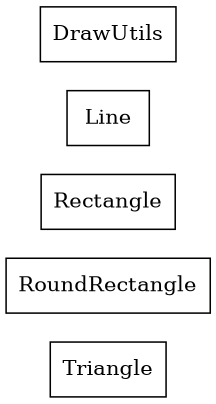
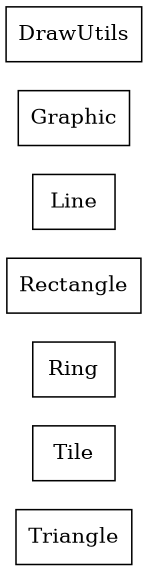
node "Graphic": added
node "RoundRectangle": removed
node "Ring": added
node "Tile": added
